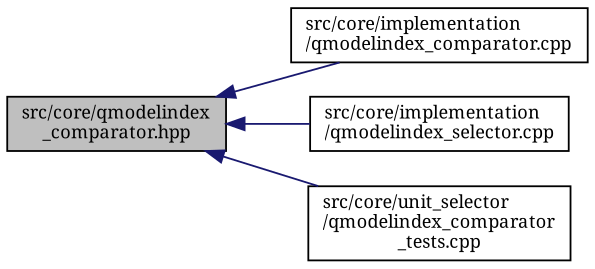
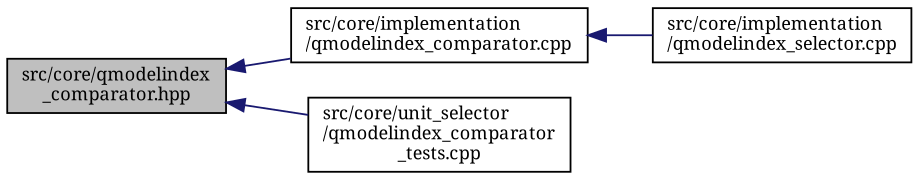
edge "src/core/implementation /qmodelindex_selector.cpp" -> "src/core/qmodelindex _comparator.hpp": now "src/core/implementation /qmodelindex_selector.cpp" -> "src/core/implementation /qmodelindex_comparator.cpp"
